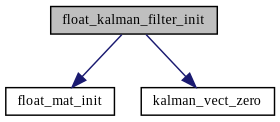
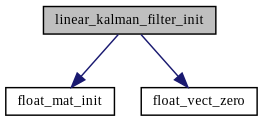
node "float_kalman_filter_init": label "float_kalman_filter_init" -> "linear_kalman_filter_init"
node "kalman_vect_zero": label "kalman_vect_zero" -> "float_vect_zero"
